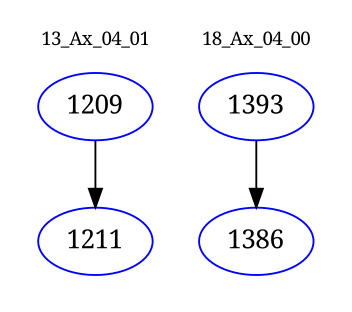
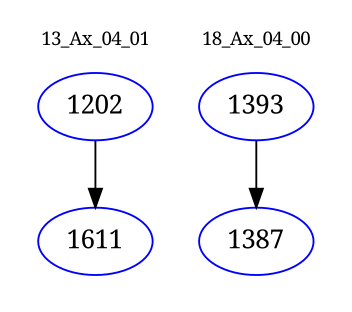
node "1209": label "1209" -> "1202"
node "1211": label "1211" -> "1611"
node "1386": label "1386" -> "1387"
